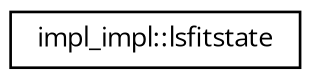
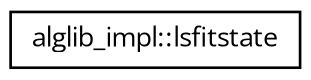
node "impl_impl::lsfitstate": label "impl_impl::lsfitstate" -> "alglib_impl::lsfitstate"
